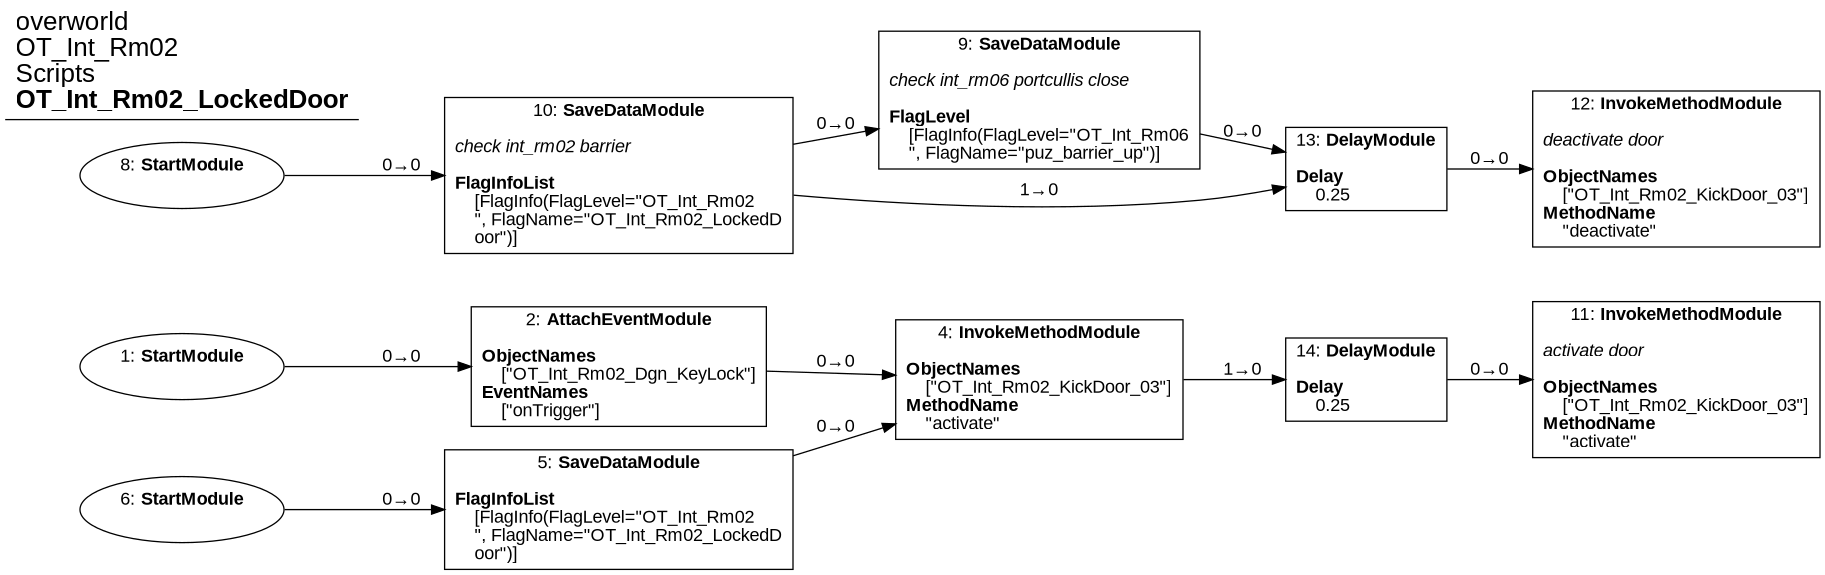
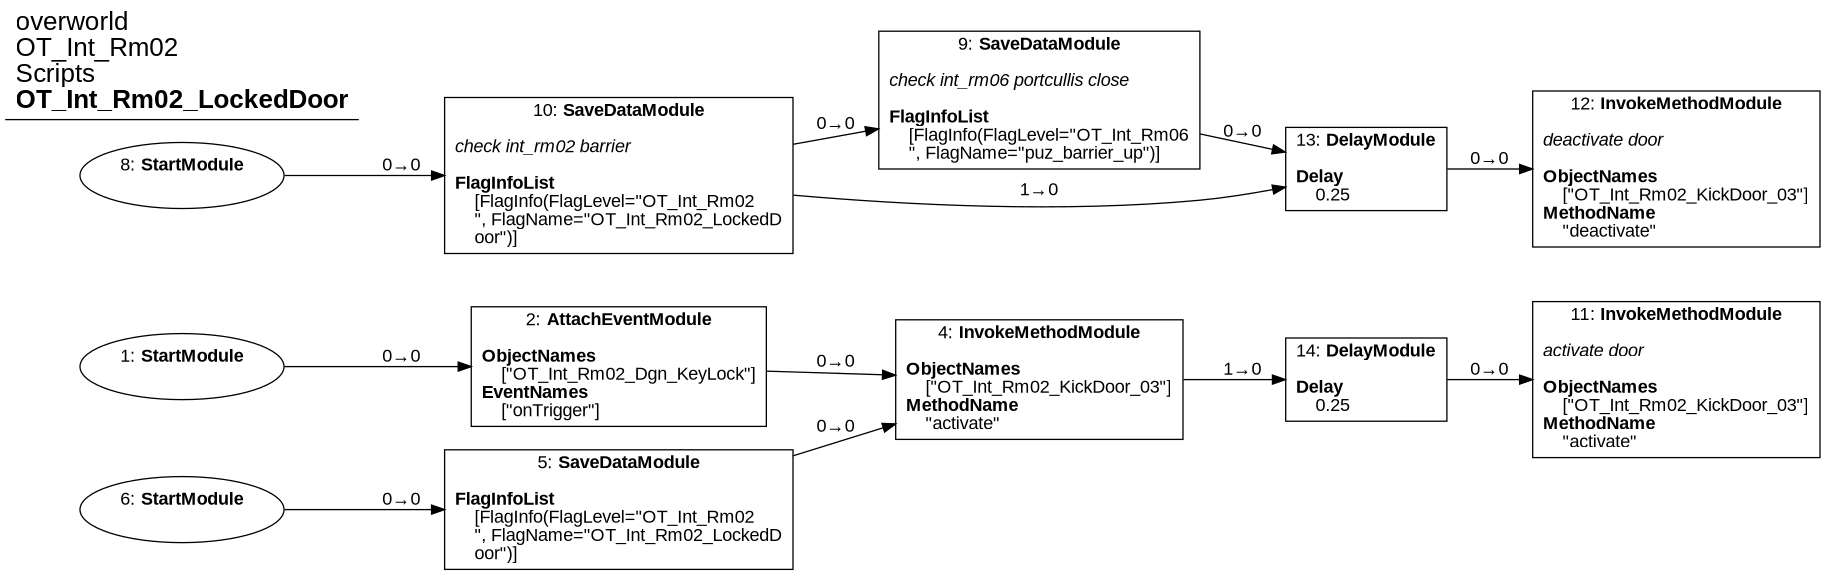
node "9:": text "FlagLevel" -> "FlagInfoList"
